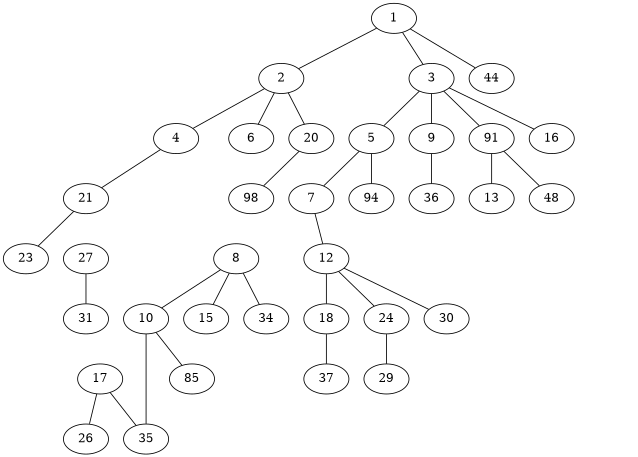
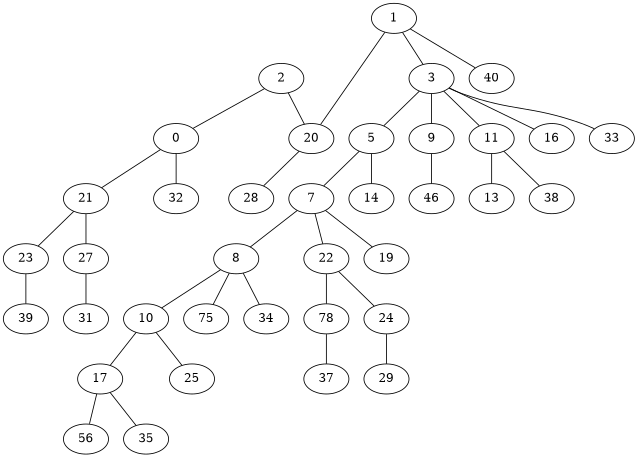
edge "1" -- "2": now "1" -- "20"
node "44": label "44" -> "40"
node "4": label "4" -> "0"
node "6": removed
node "91": label "91" -> "11"
node "33": added
node "32": added
node "98": label "98" -> "28"
node "94": label "94" -> "14"
node "36": label "36" -> "46"
node "48": label "48" -> "38"
edge "21" -- "27": added
edge "7" -- "8": added
node "12": label "12" -> "22"
node "19": added
node "39": added
node "15": label "15" -> "75"
node "18": label "18" -> "78"
node "30": removed
edge "10" -- "35": now "10" -- "17"
node "85": label "85" -> "25"
node "26": label "26" -> "56"
